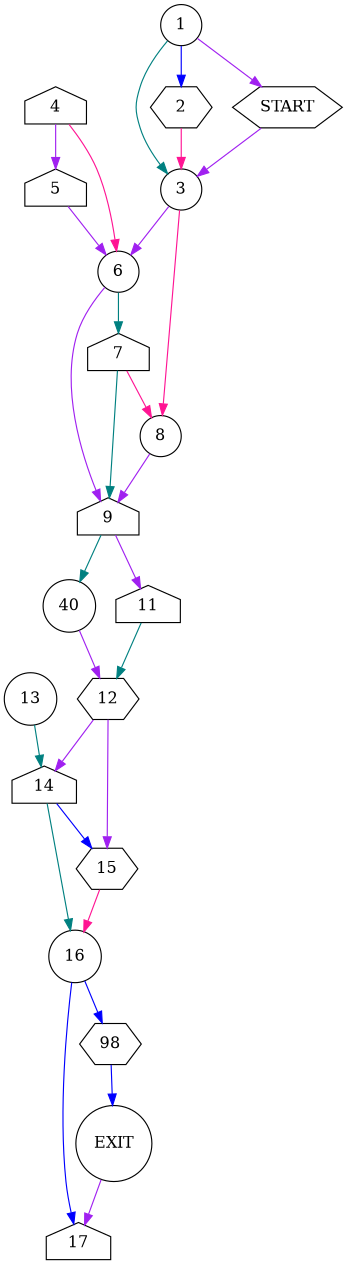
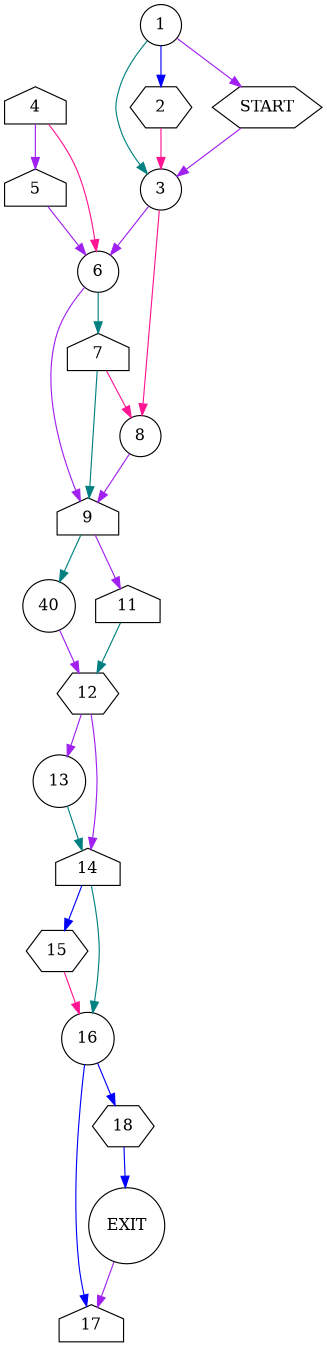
edge "12" -> "15": now "12" -> "13"
node "98": label "98" -> "18"
